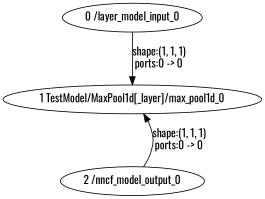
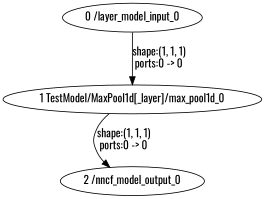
edge "2 /nncf_model_output_0" -> "1 TestModel/MaxPool1d[_layer]/max_pool1d_0": reversed
